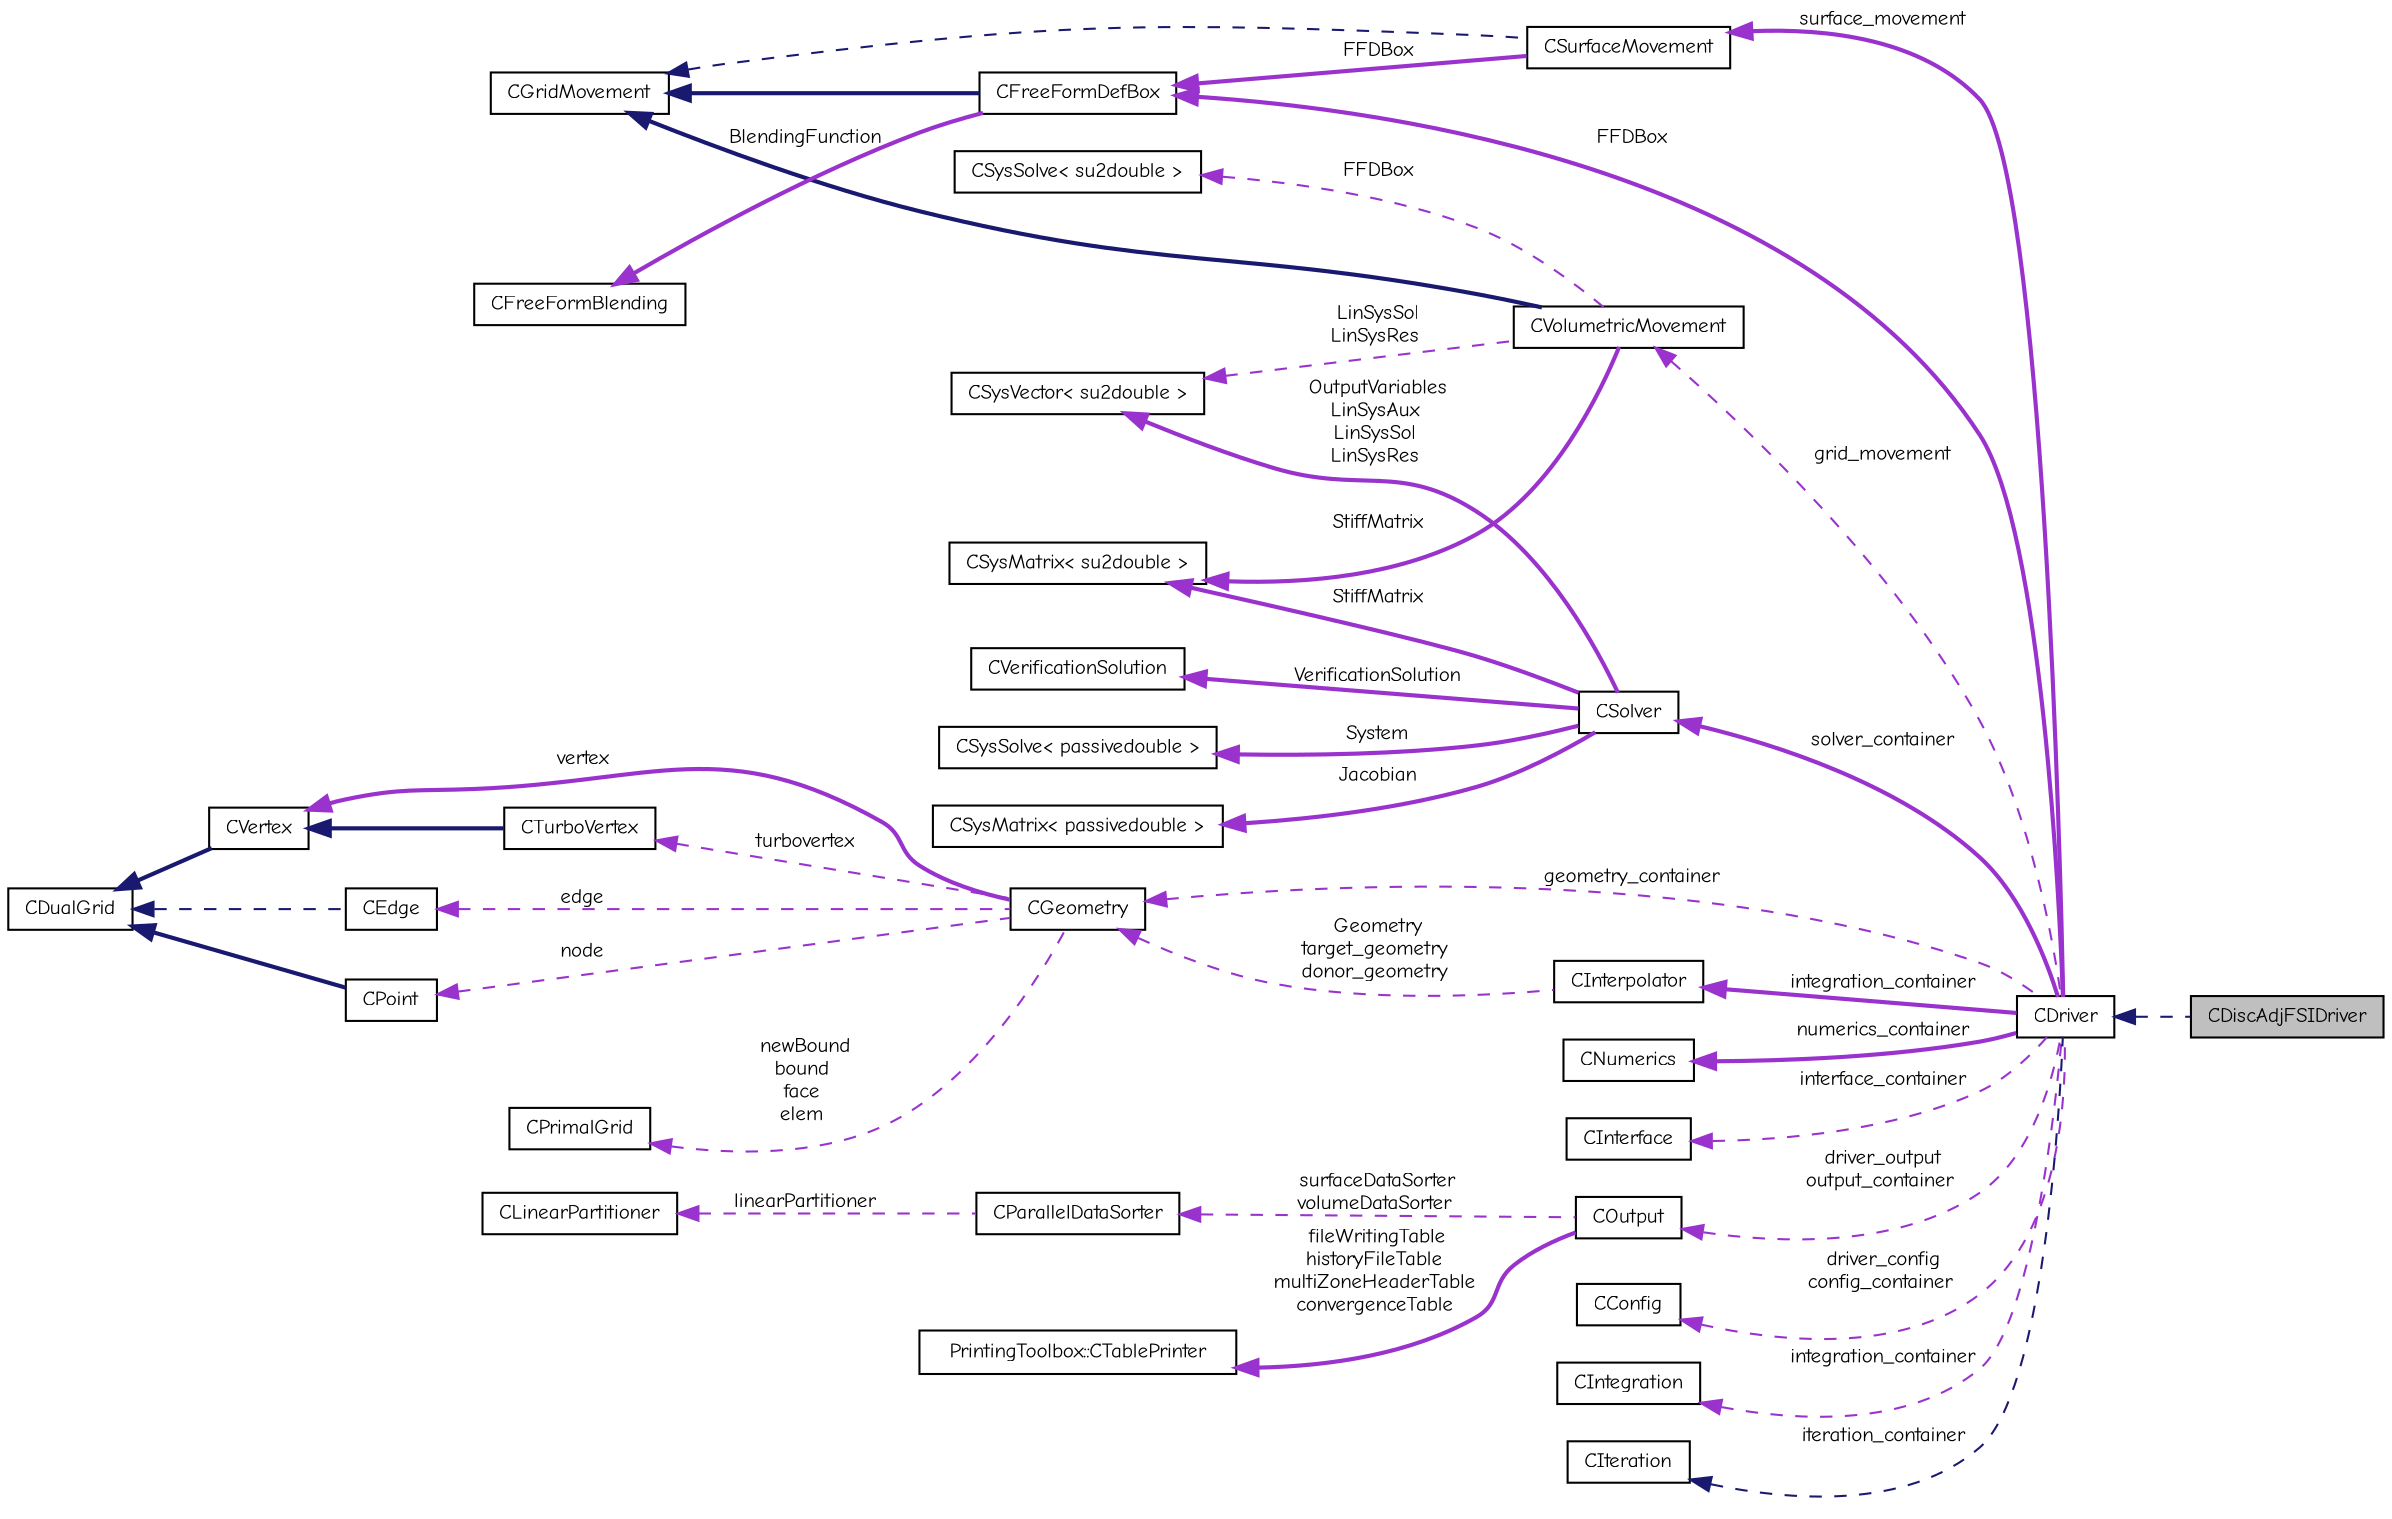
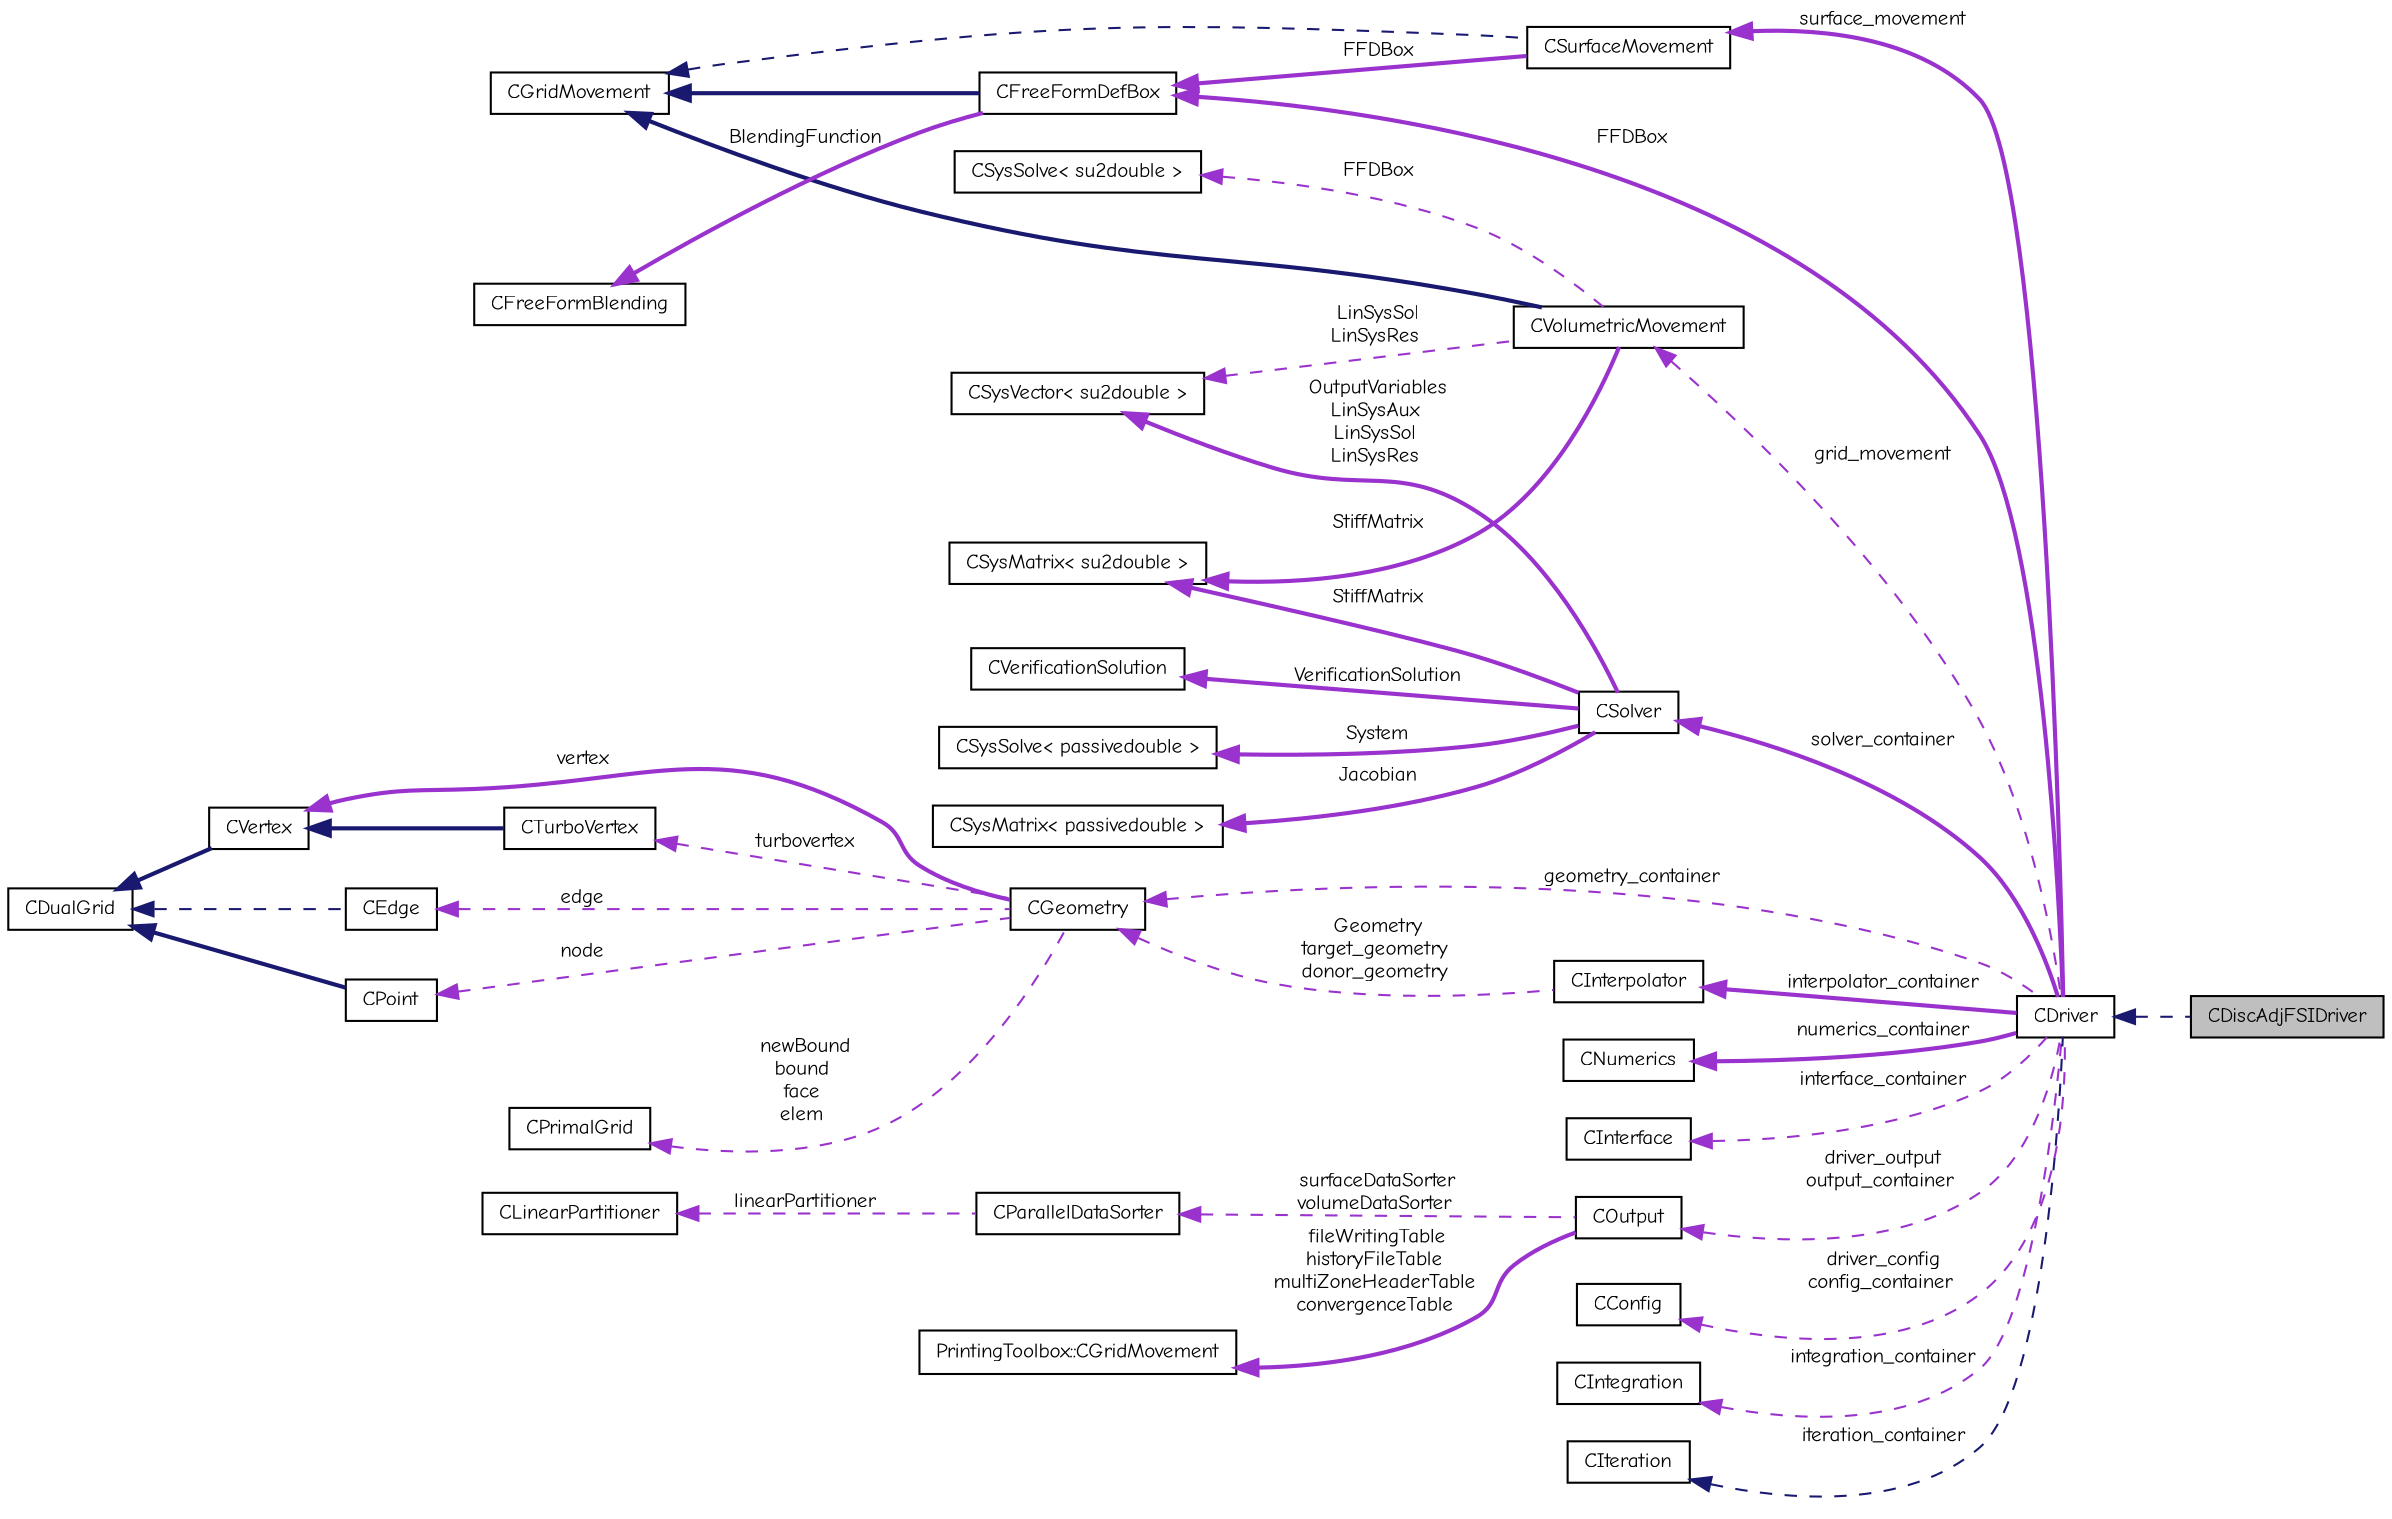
edge "CDriver" -> "CInterpolator": label " integration_container" -> " interpolator_container"
node "PrintingToolbox::CTablePrinter": label "PrintingToolbox::CTablePrinter" -> "PrintingToolbox::CGridMovement"
